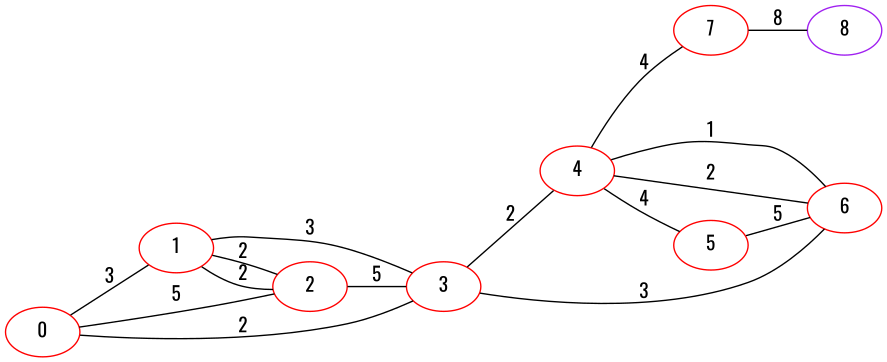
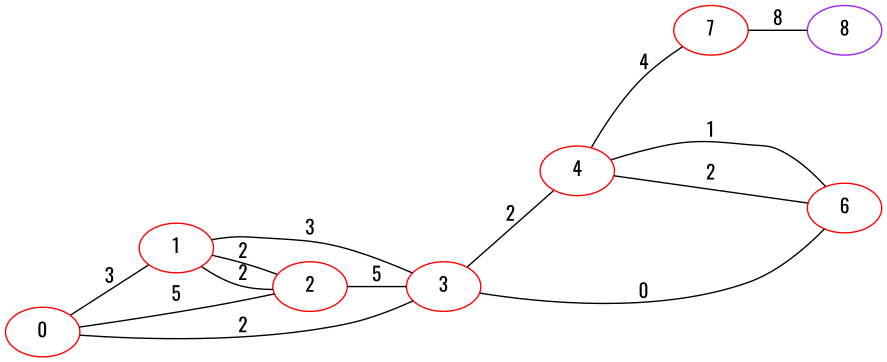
node "5": removed
edge "6" -- "3": label "3" -> "0"
